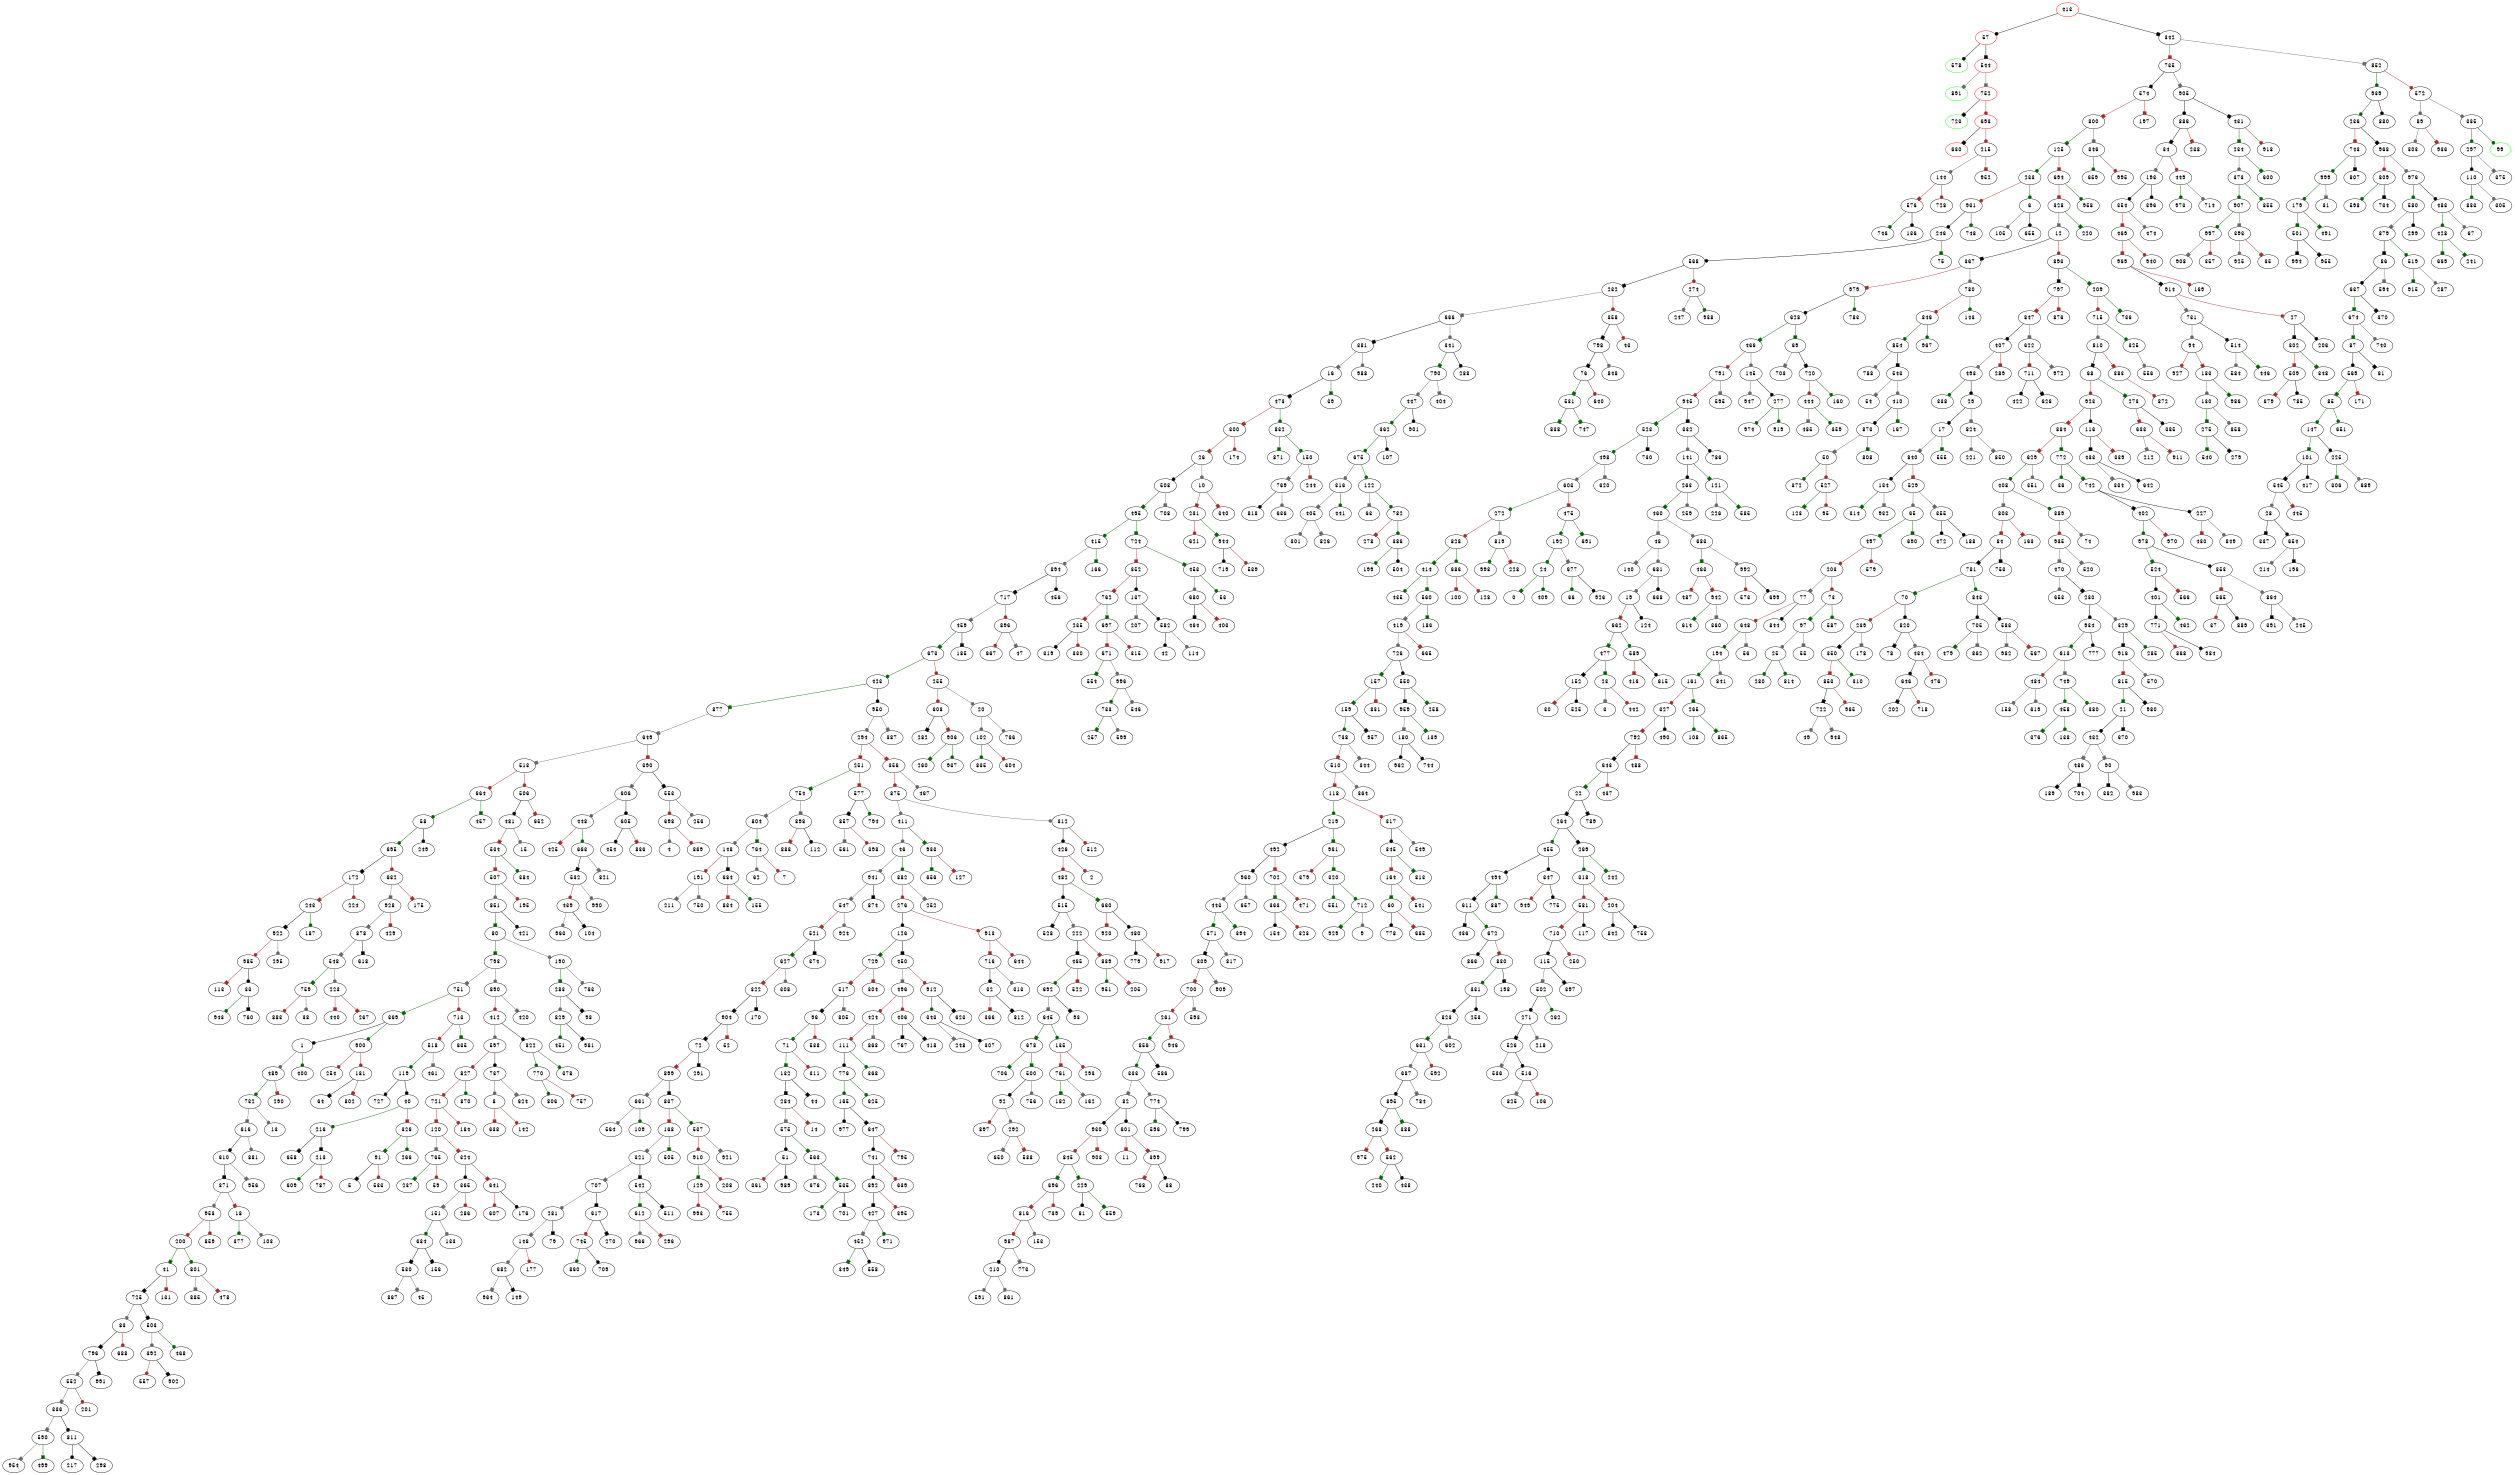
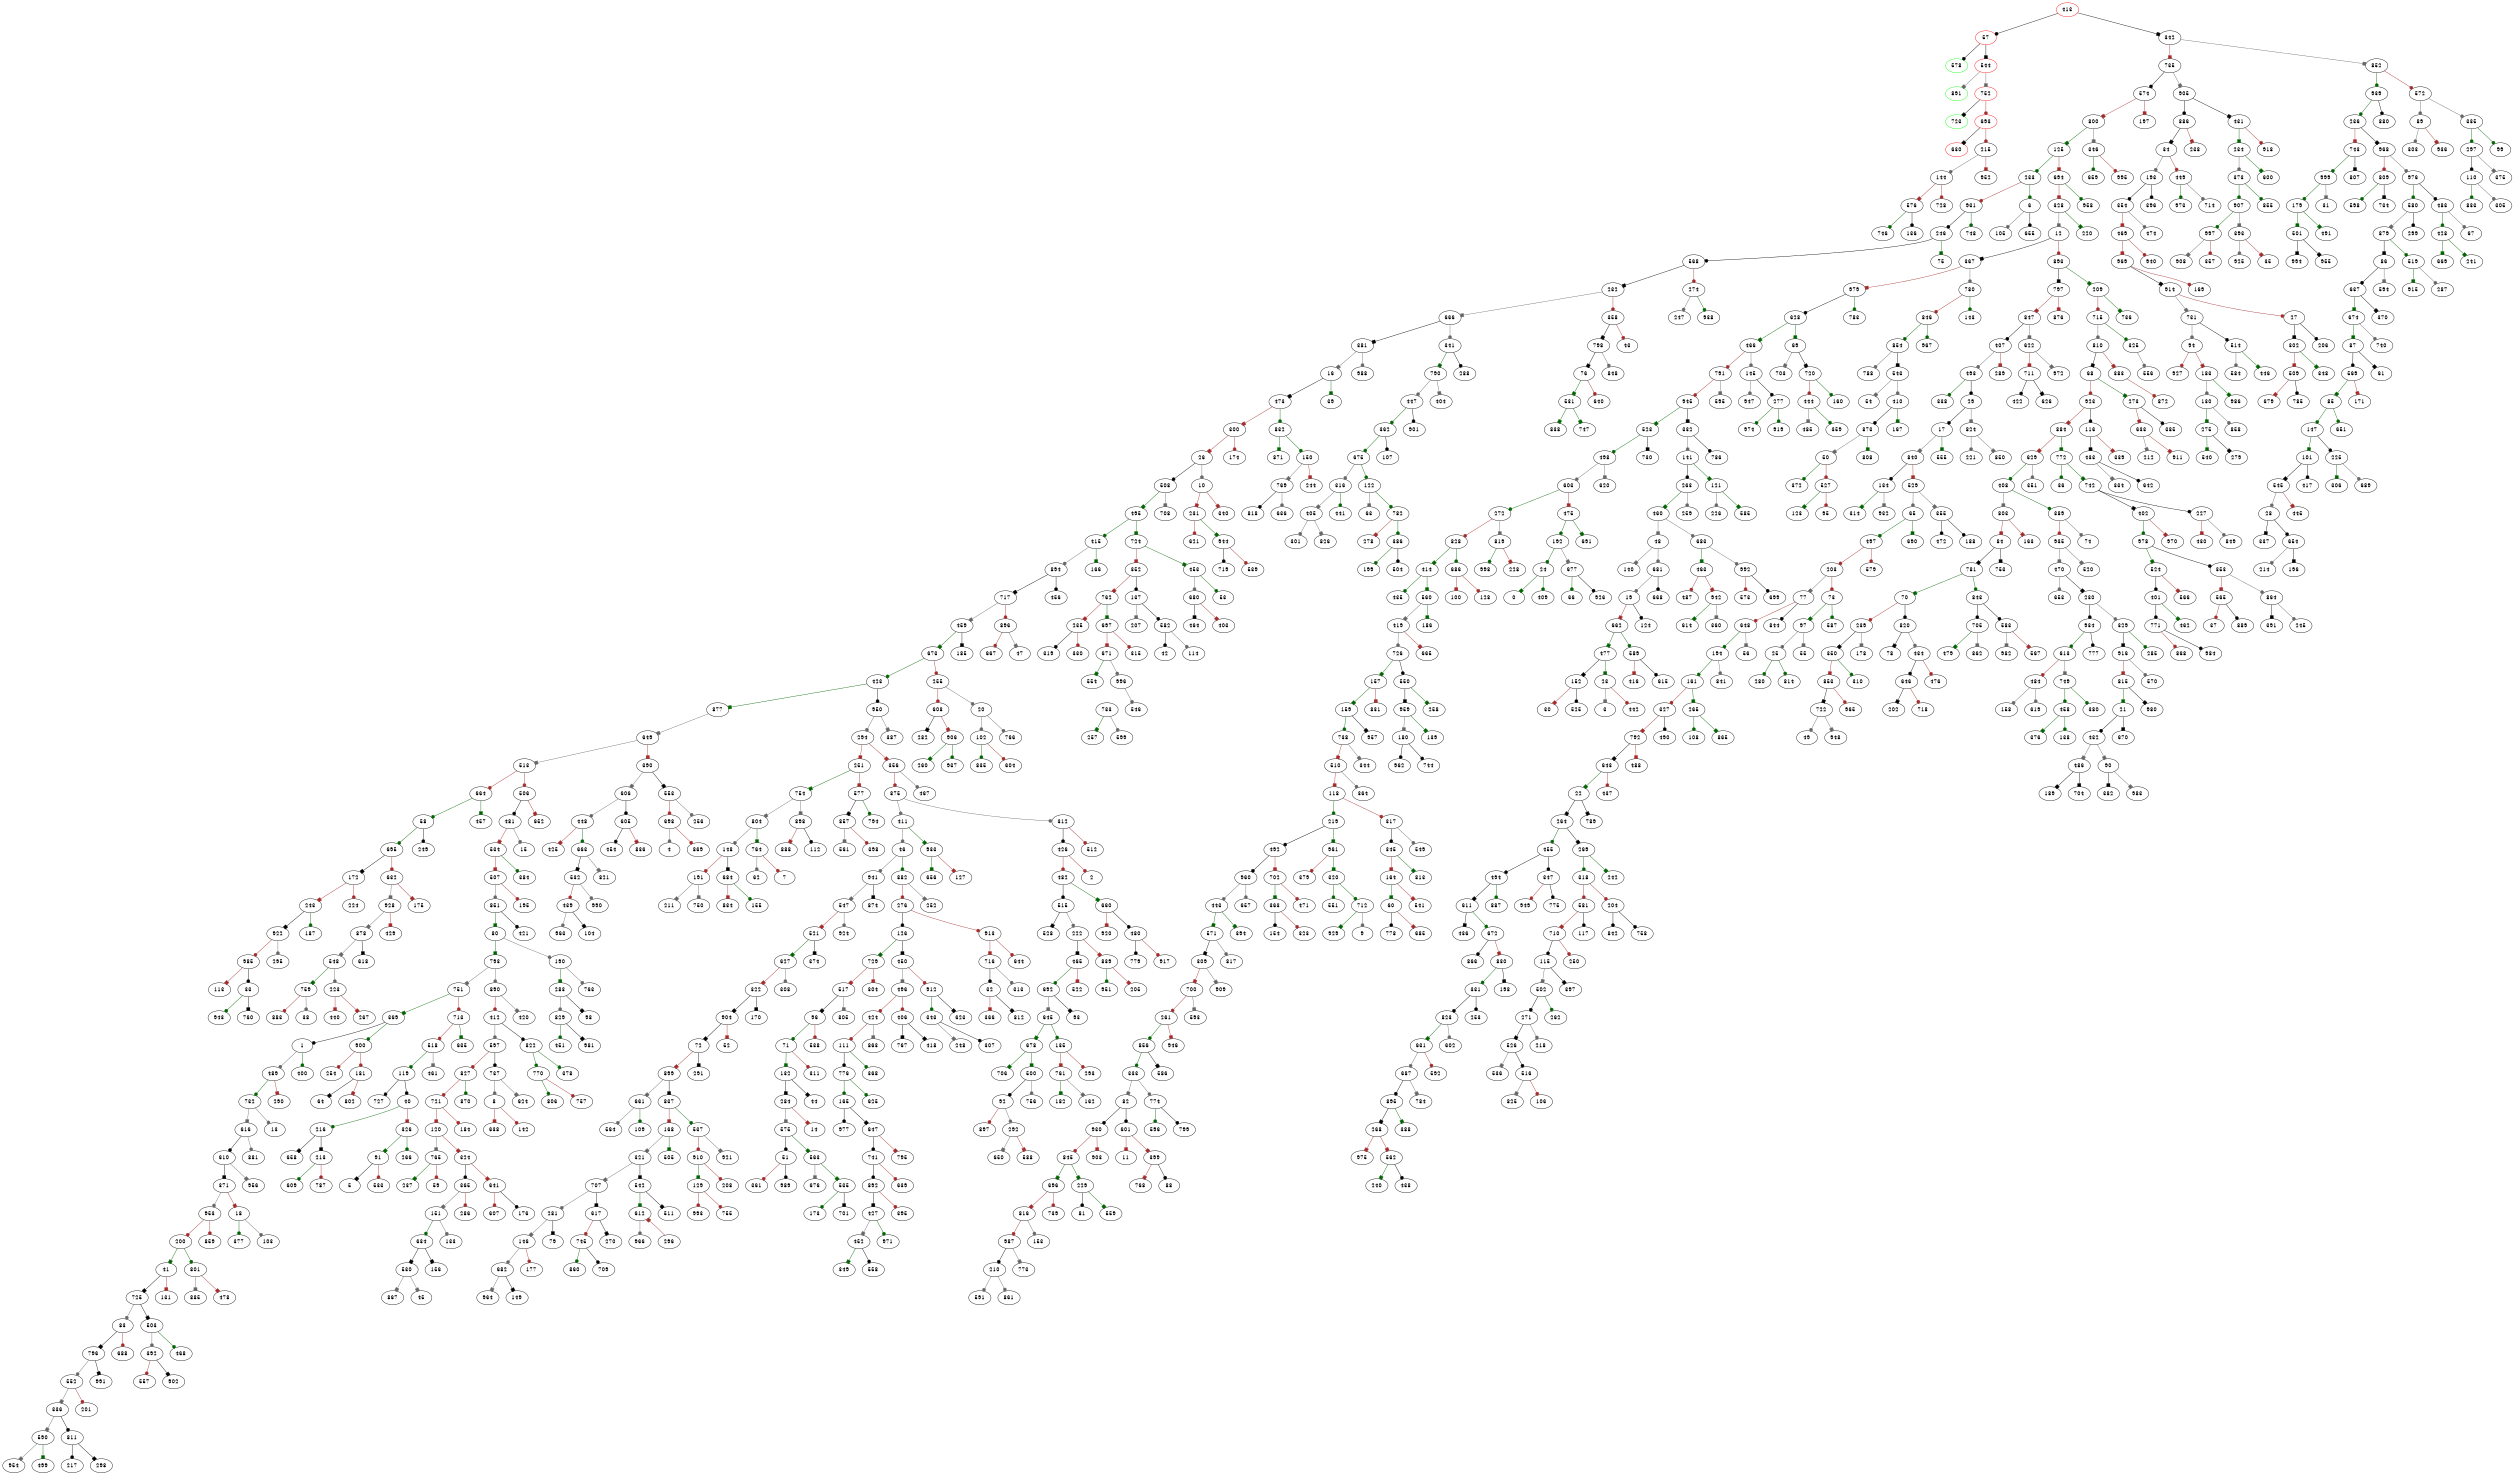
node "99": color #00ff00 -> #000000
edge "996" -> "733": removed
edge "612" -> "296": reversed
